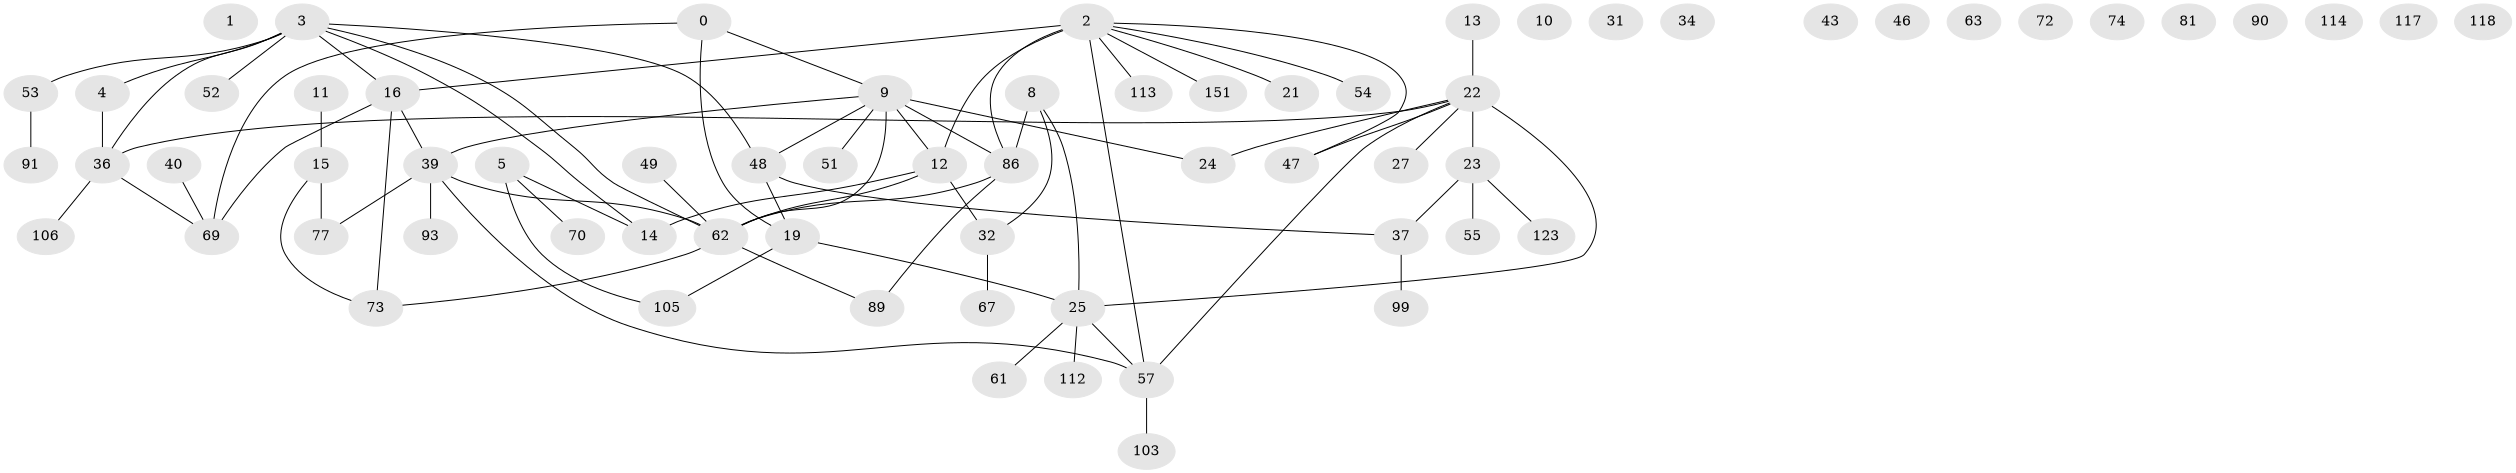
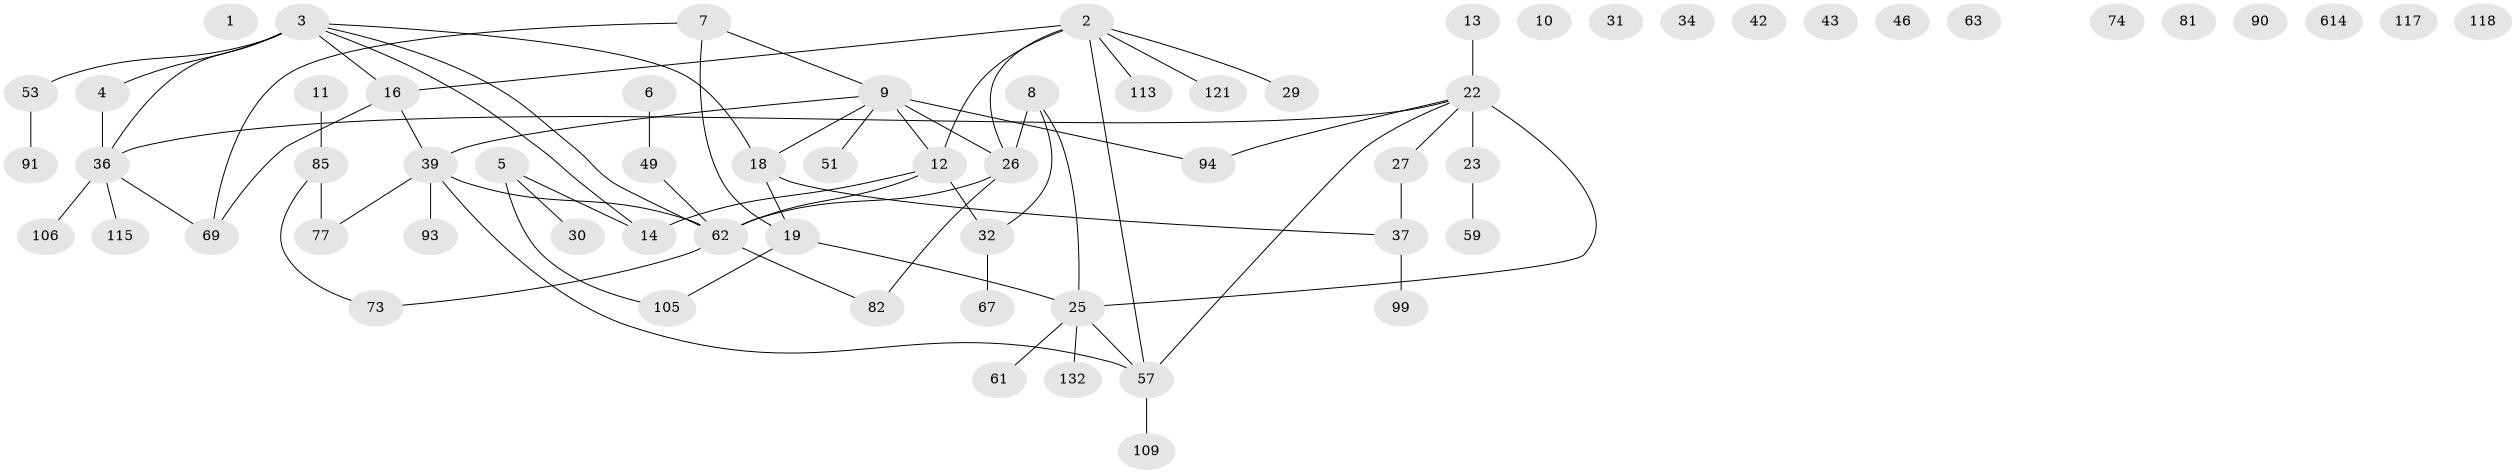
node "0": label "0" -> "7"
node "42": added
node "72": removed
node "114": label "114" -> "614"
node "52": removed
node "6": added
node "151": label "151" -> "121"
node "21": label "21" -> "29"
node "54": removed
node "40": removed
node "15": label "15" -> "85"
node "48": label "48" -> "18"
node "86": label "86" -> "26"
node "24": label "24" -> "94"
node "47": removed
edge "9" -- "62": removed
edge "23" -- "37": now "27" -- "37"
edge "16" -- "73": removed
node "115": added
node "70": label "70" -> "30"
node "55": label "55" -> "59"
node "123": removed
node "89": label "89" -> "82"
node "112": label "112" -> "132"
node "103": label "103" -> "109"
